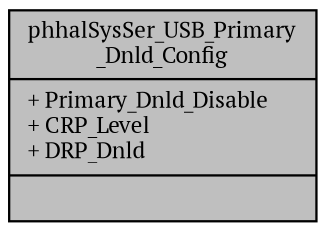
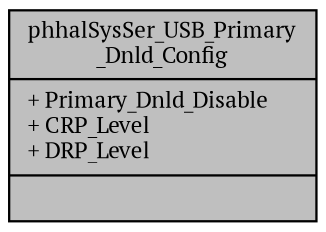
node "phhalSysSer_USB_Primary": text "+ DRP_Dnld" -> "+ DRP_Level"
